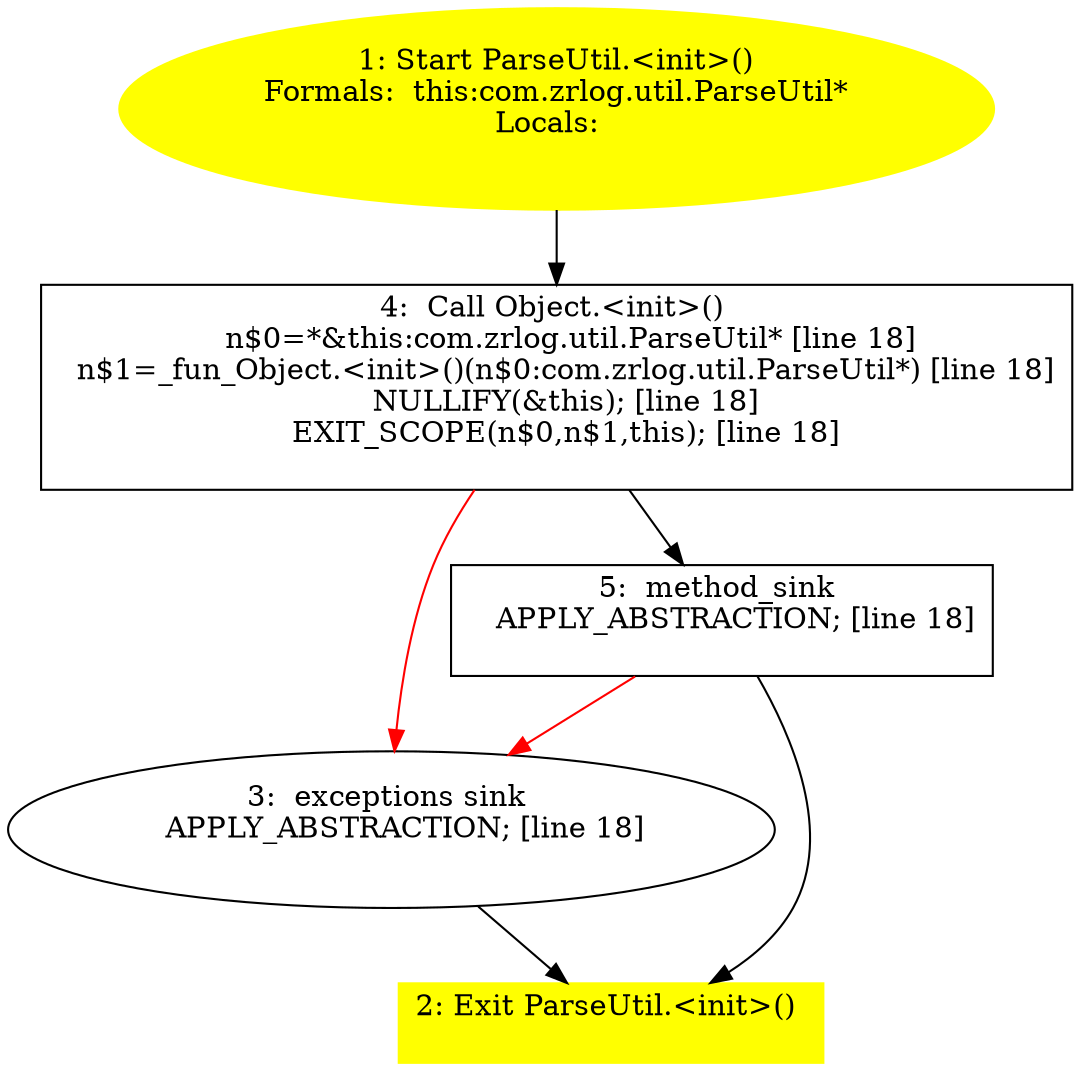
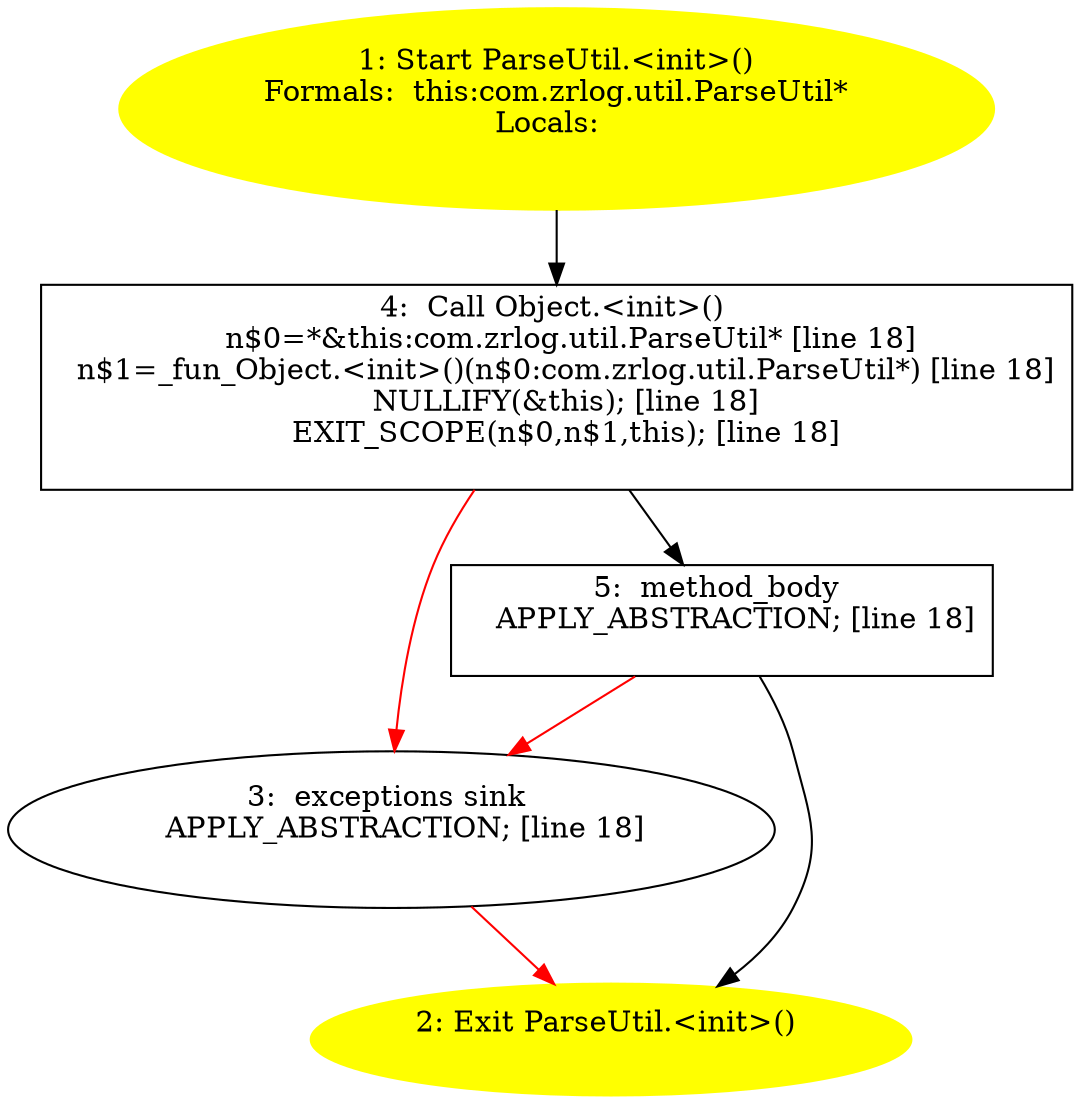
node "5:  method_sink APPLY_ABSTRACTION; [line 18]": label "5:  method_sink APPLY_ABSTRACTION; [line 18]" -> "5:  method_body APPLY_ABSTRACTION; [line 18]"
edge "3:  exceptions sink APPLY_ABSTRACTION; [line 18]" -> "2: Exit ParseUtil.<init>()": color black -> red
node "2: Exit ParseUtil.<init>()": shape box -> ellipse
